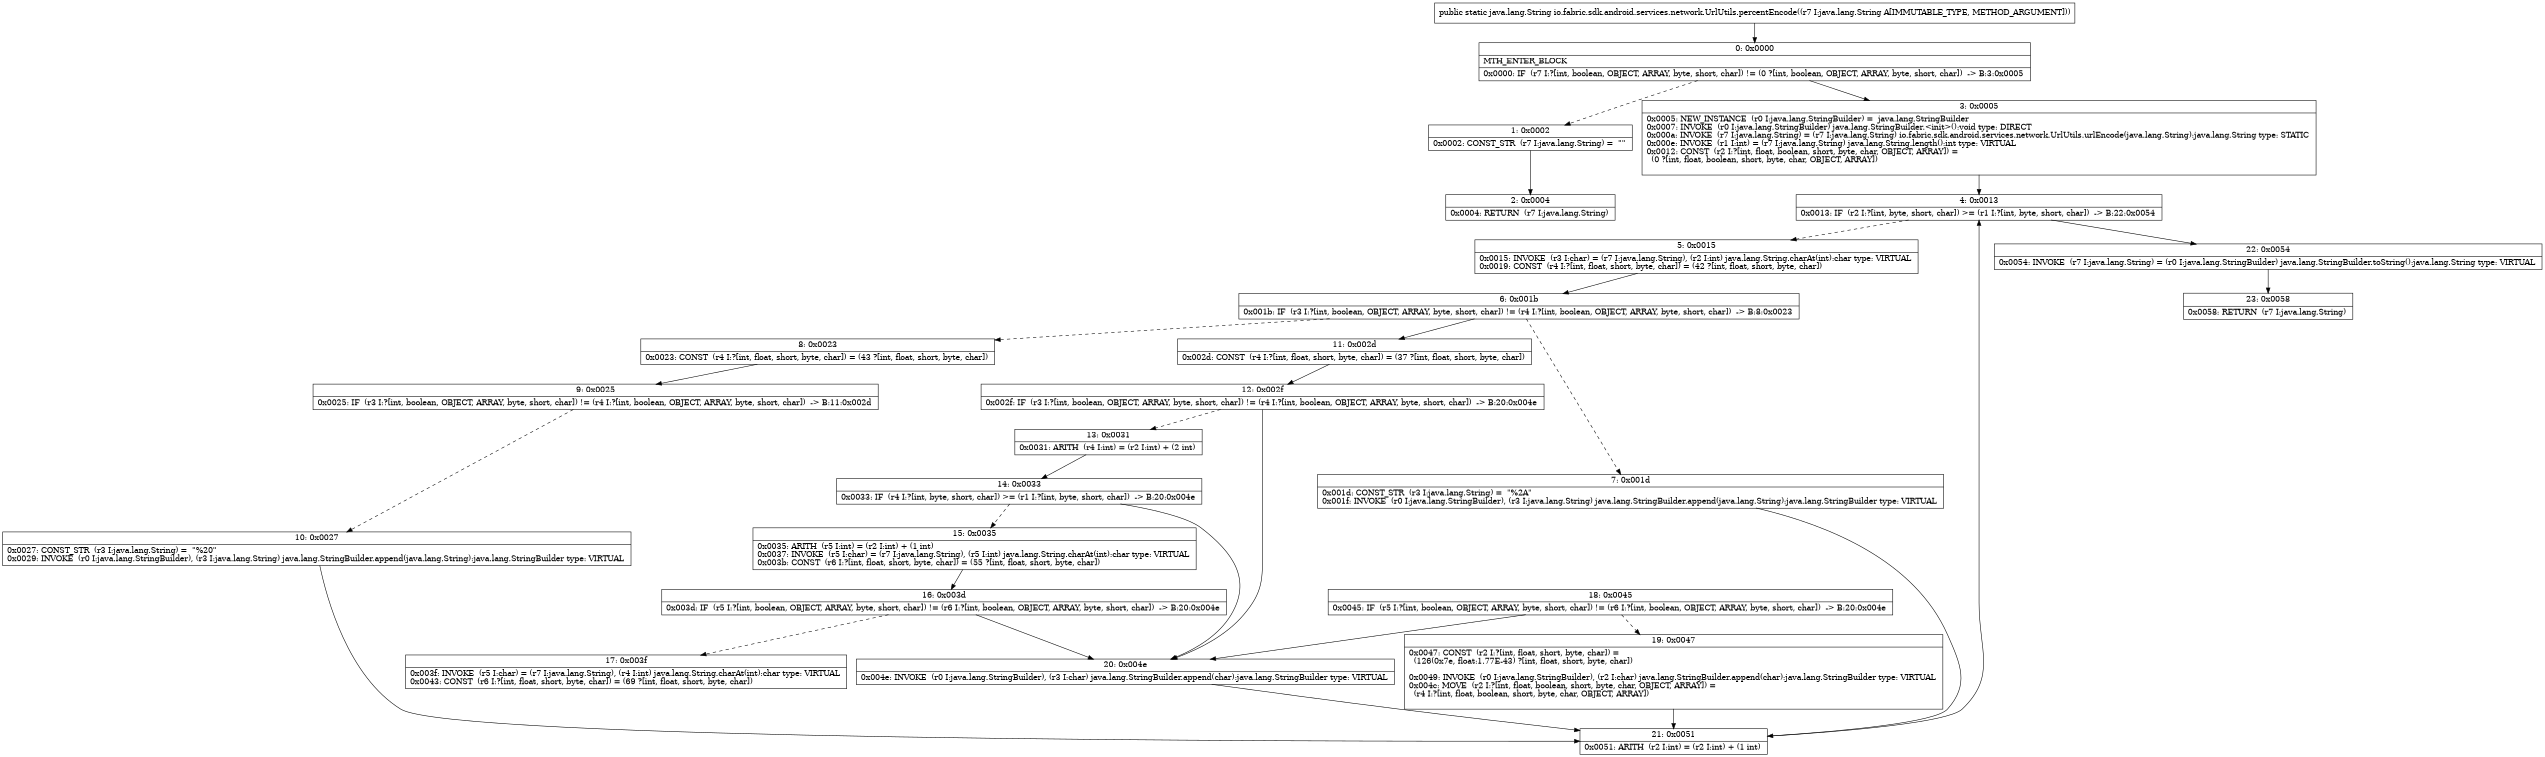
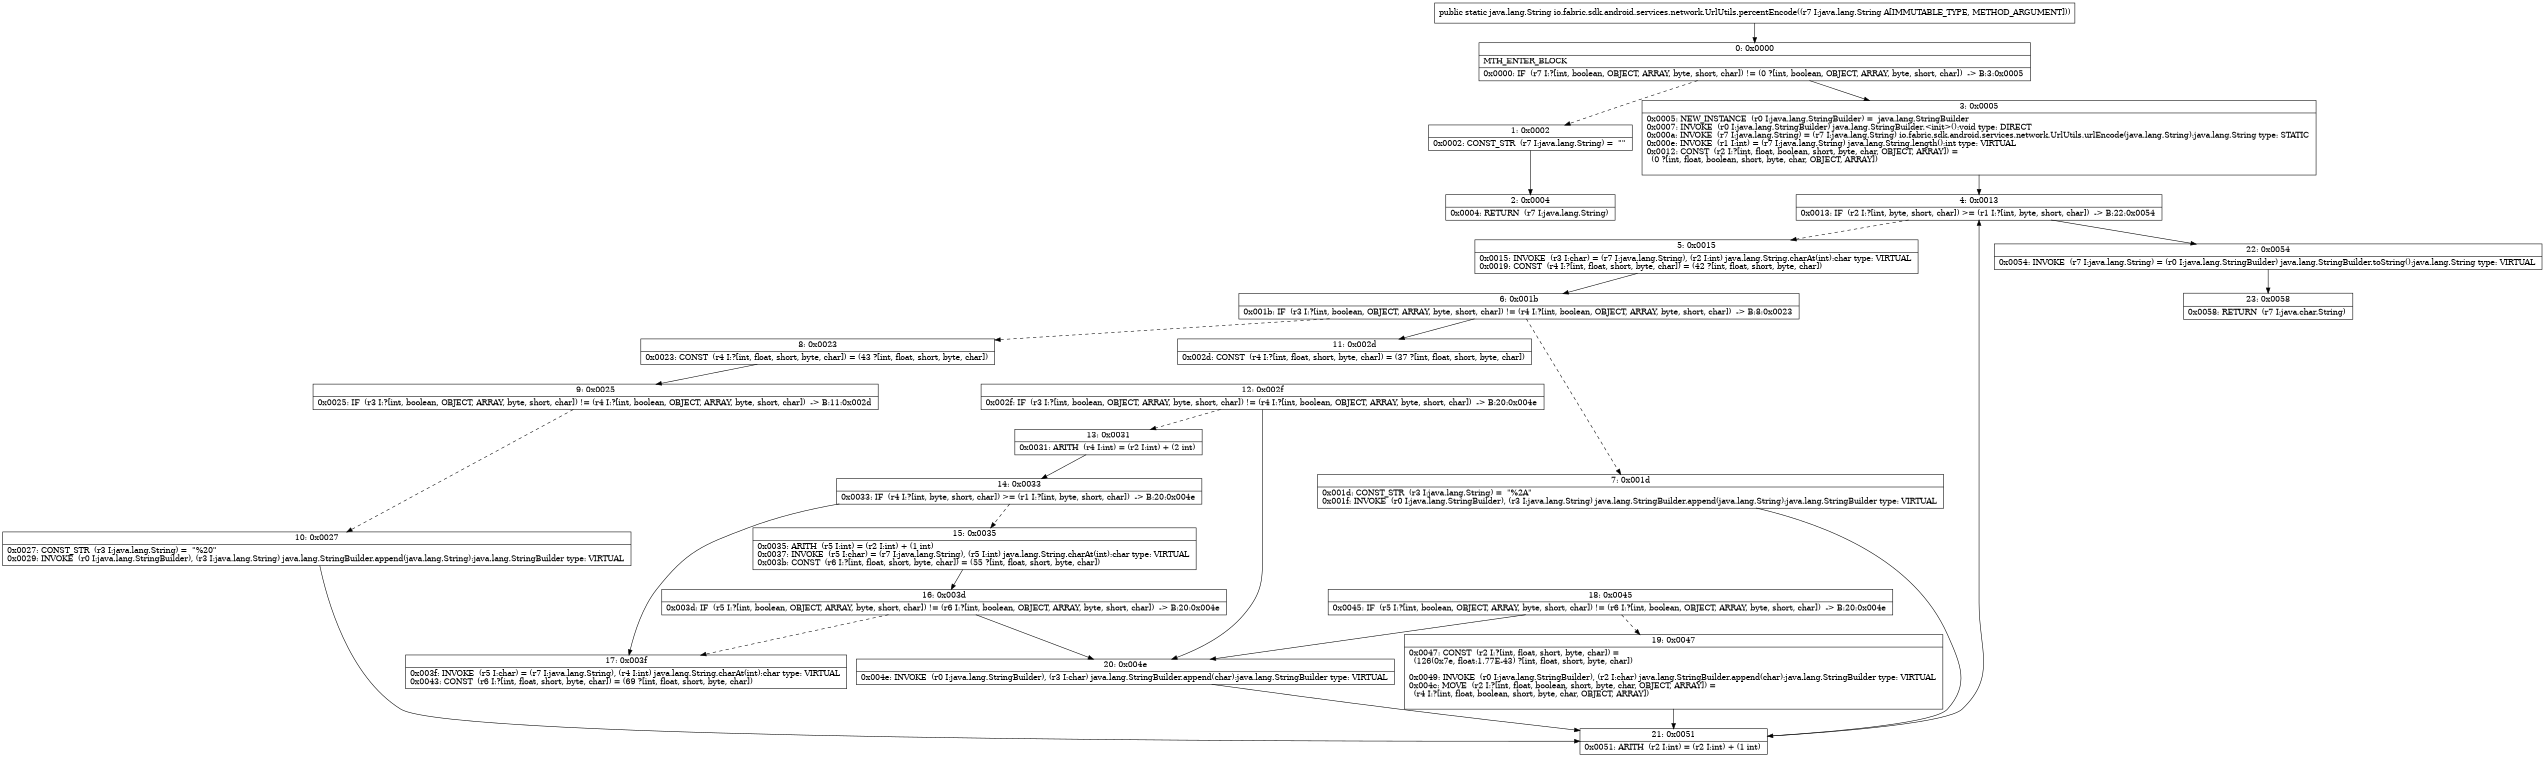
node "23: 0x0058": text "0x0058: RETURN  (r7 I:java.lang.String)" -> "0x0058: RETURN  (r7 I:java.char.String)"
edge "11: 0x002d" -> "12: 0x002f": removed
edge "14: 0x0033" -> "20: 0x004e": now "14: 0x0033" -> "17: 0x003f"
